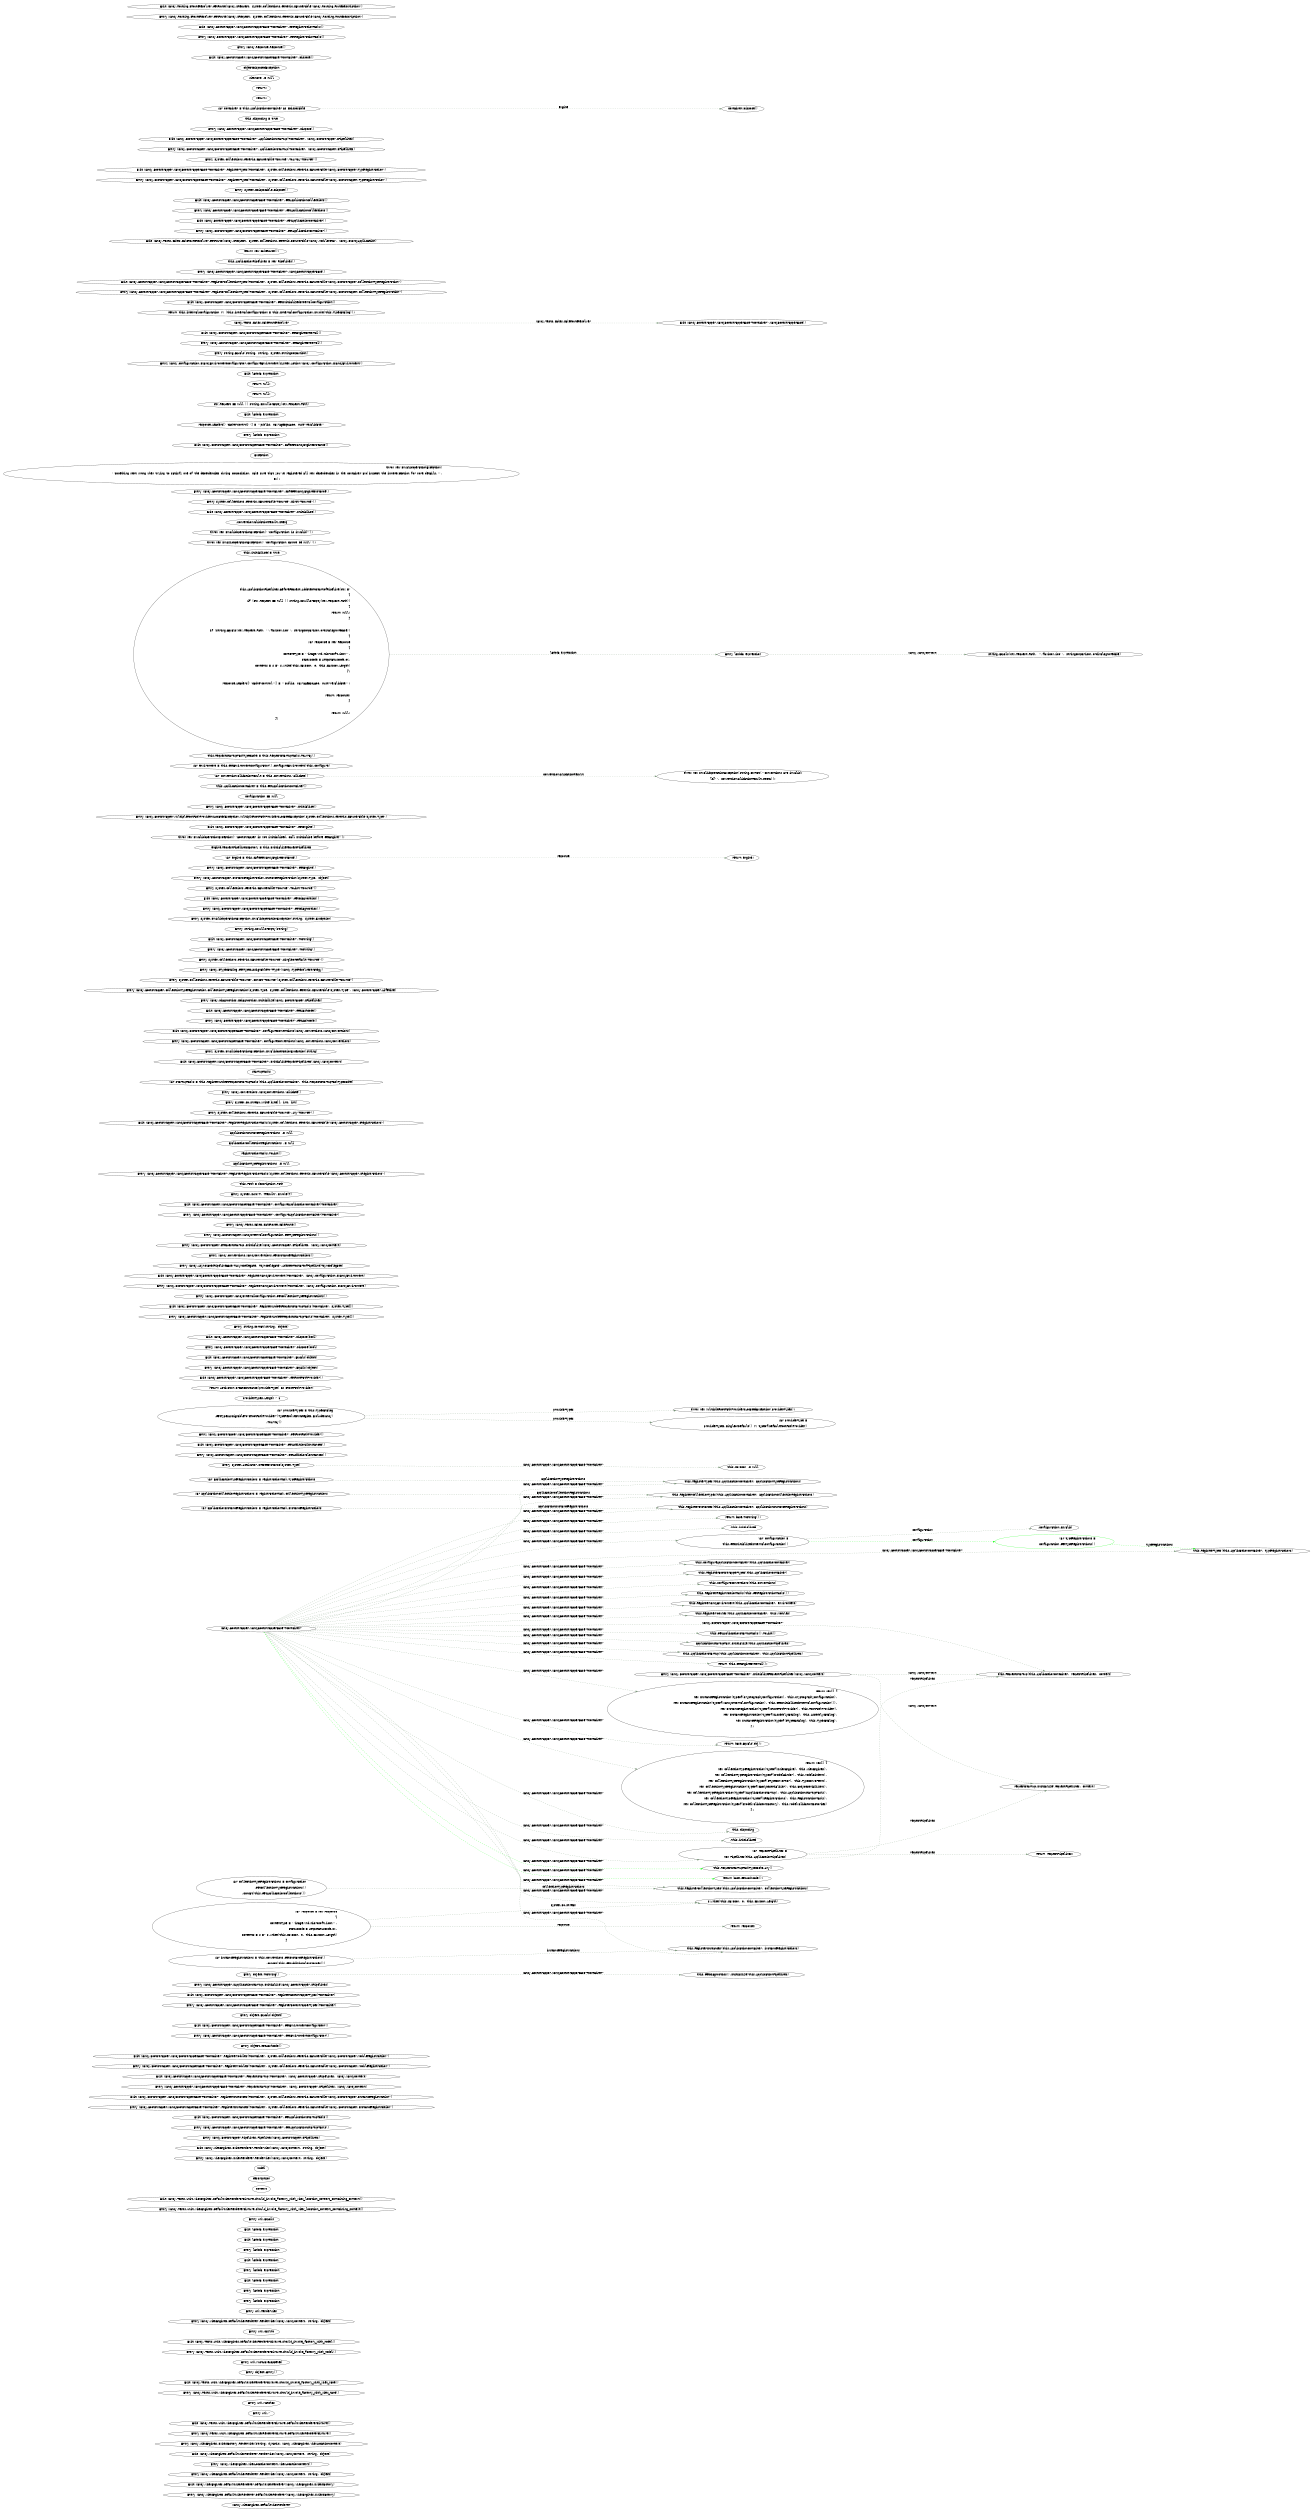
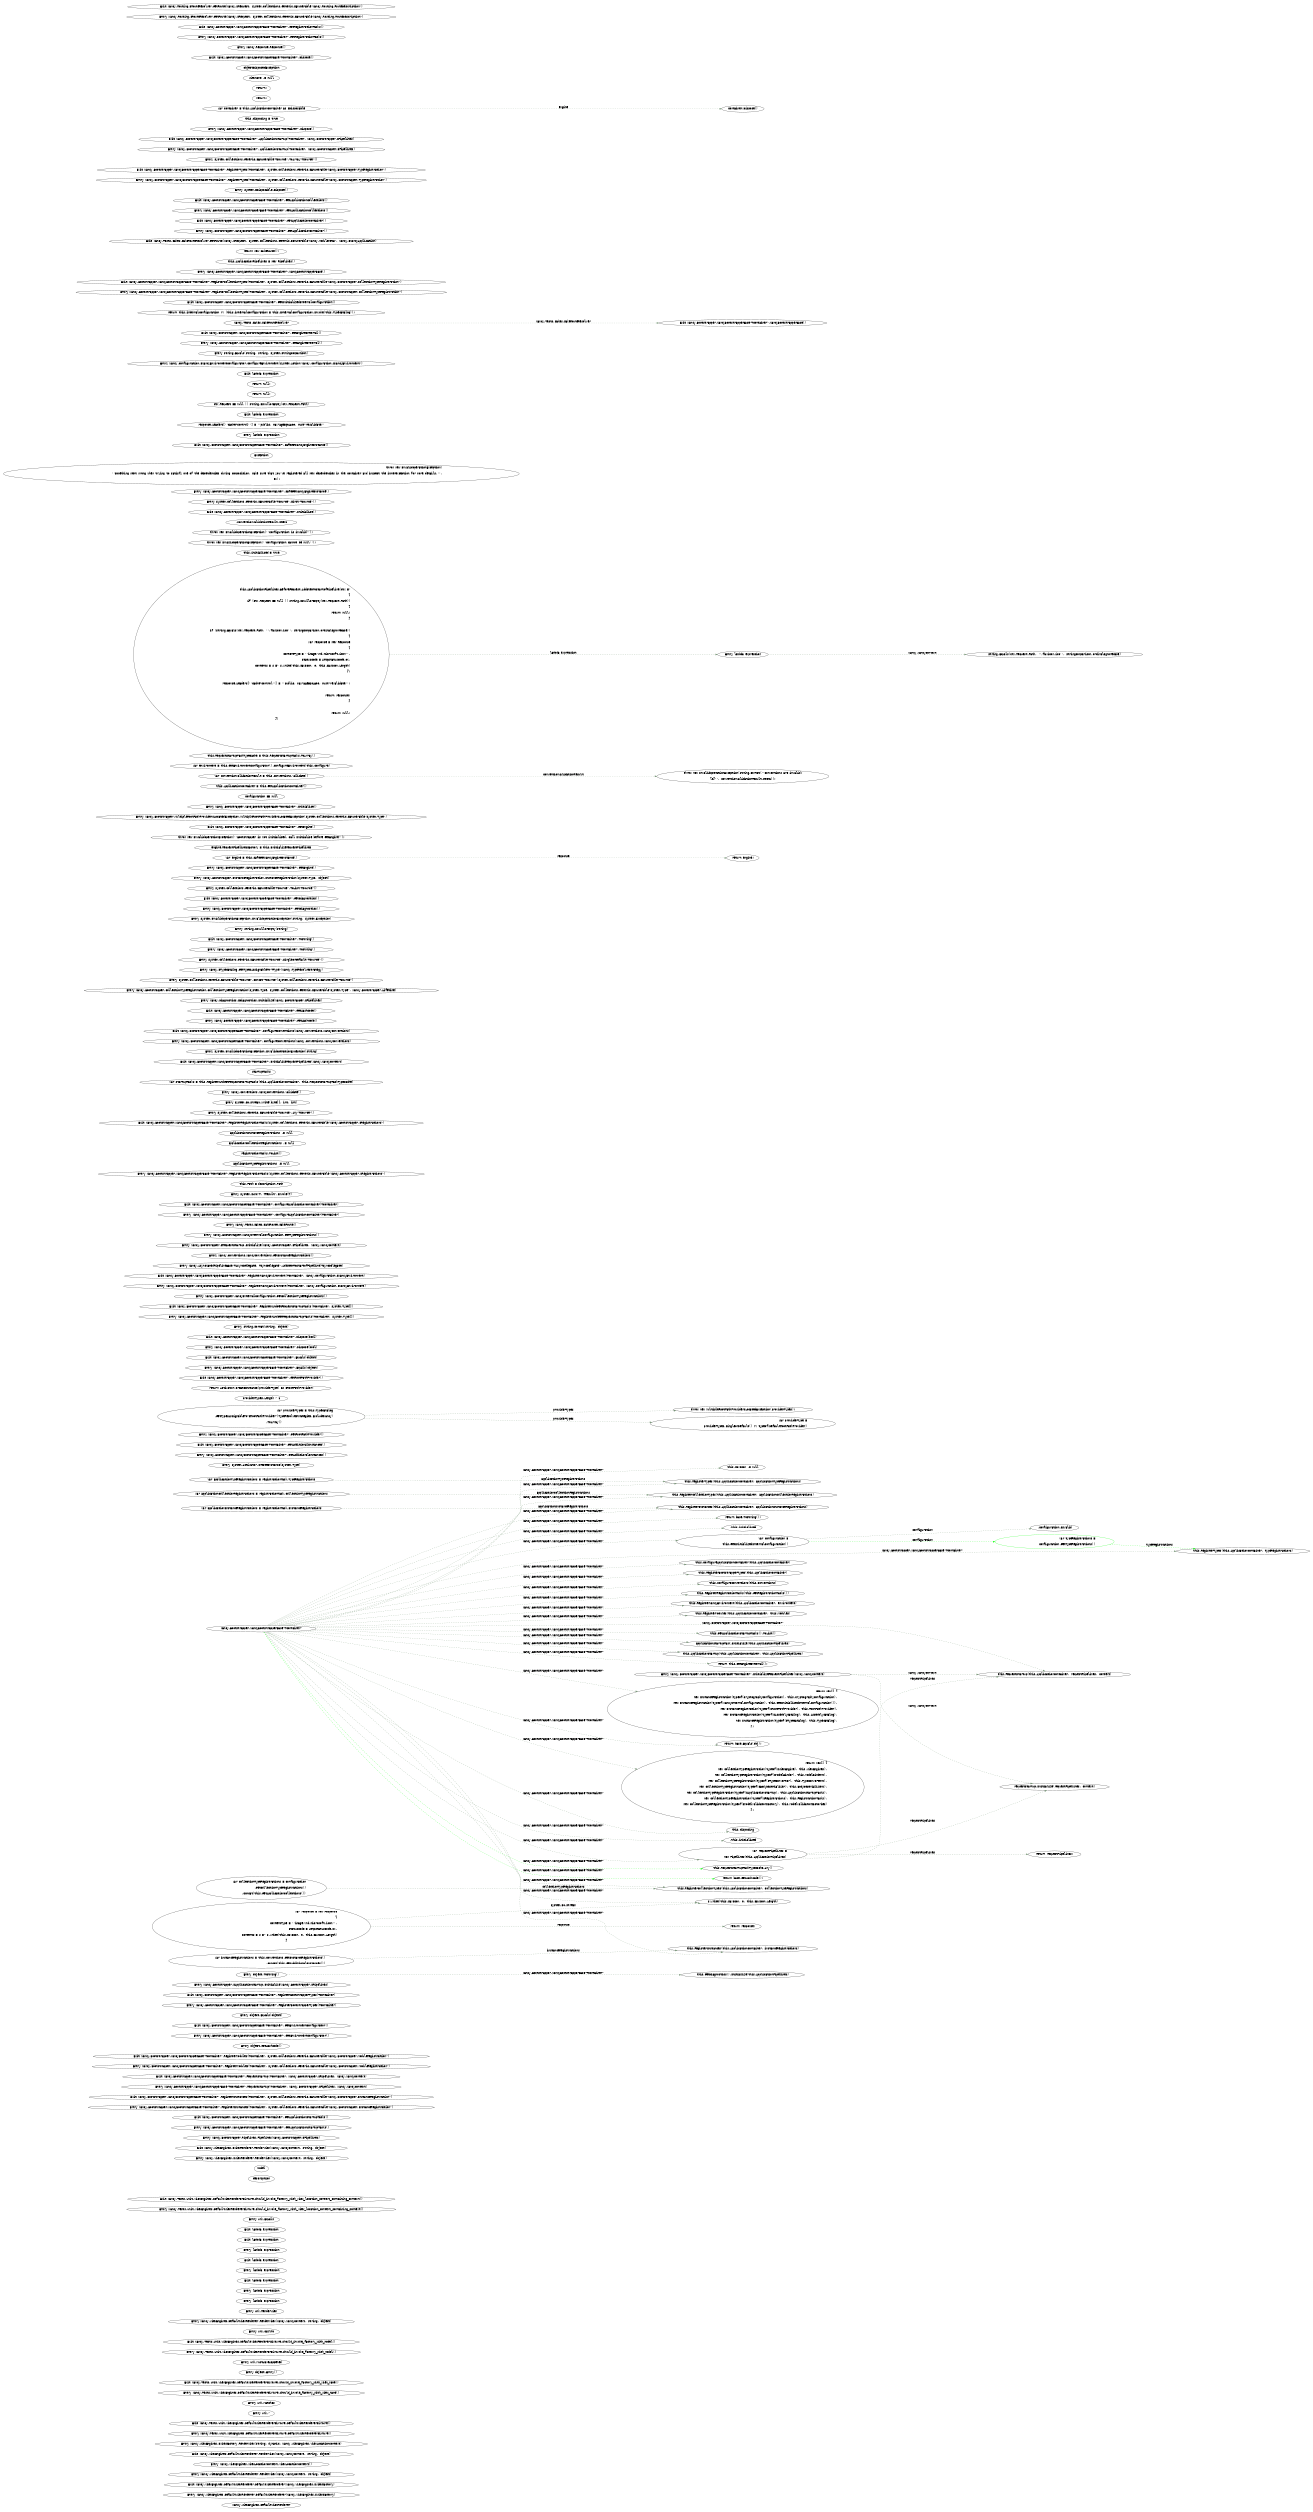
node "!conventionValidationResult.Item6": label "!conventionValidationResult.Item6" -> "!conventionValidationResult.Item1"
edge "Entry System.Activator.CreateInstance(System.Type)" -> "this.FavIcon != null": now "Nancy.Bootstrapper.NancyBootstrapperBase<TContainer>" -> "this.FavIcon != null"
node "context": removed
